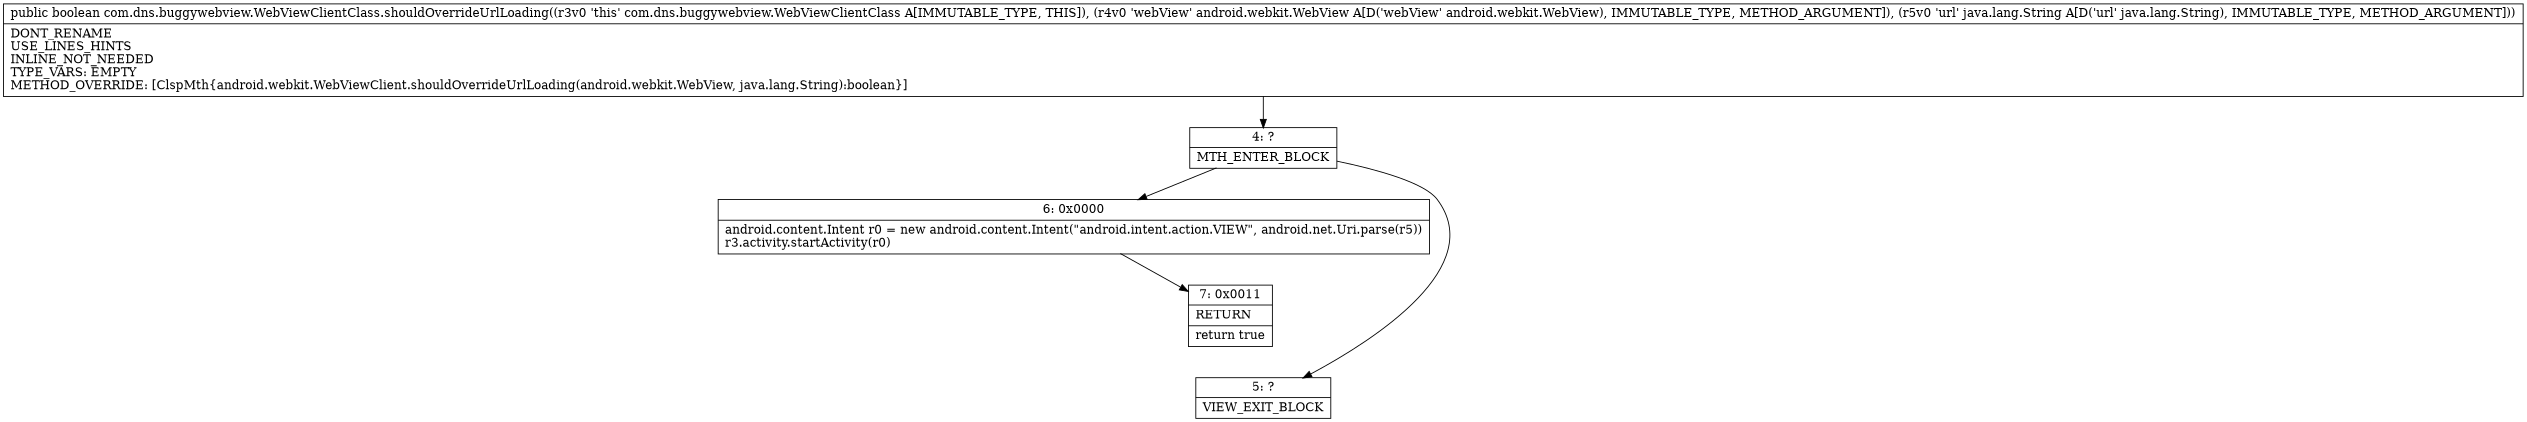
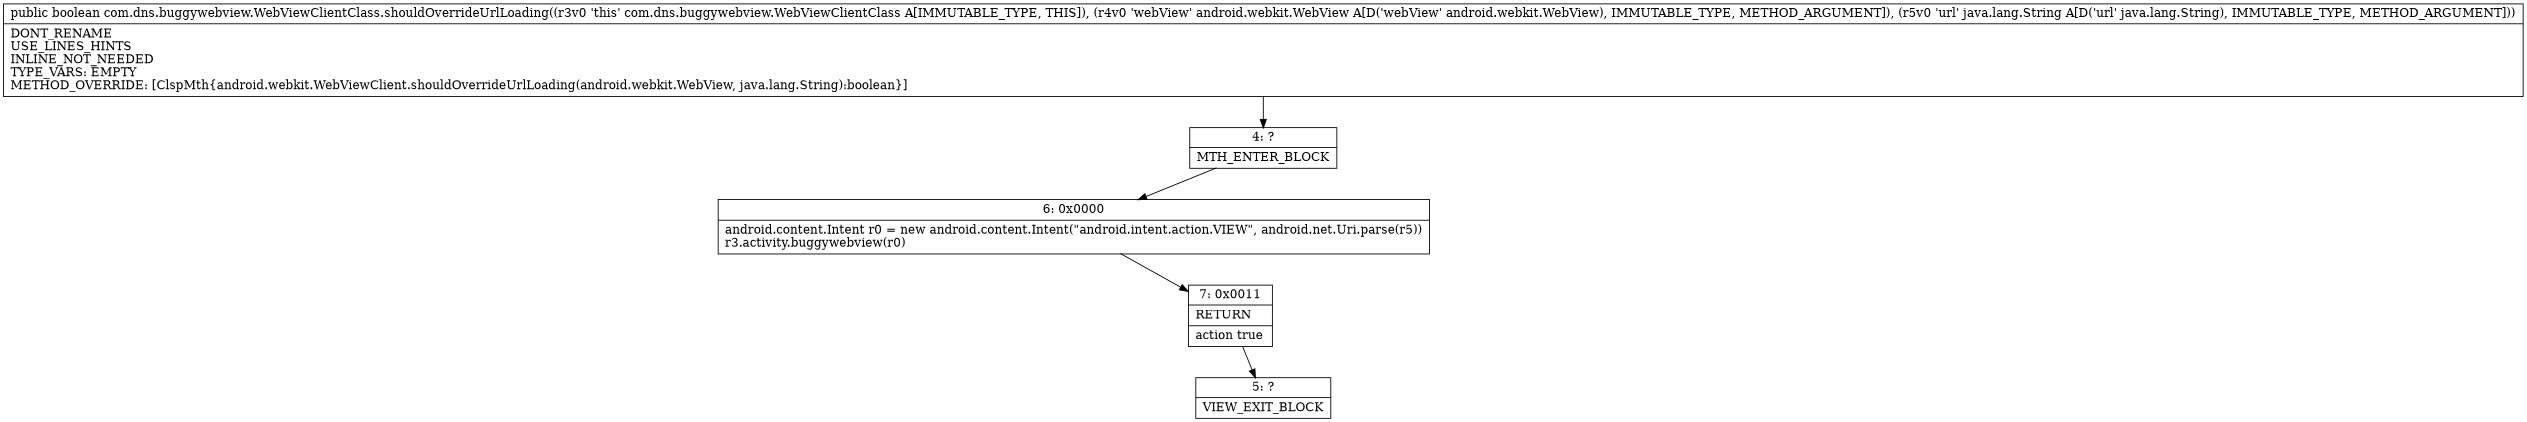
node "6: 0x0000": text "r3.activity.startActivity(r0)" -> "r3.activity.buggywebview(r0)"
edge "4: ?" -> "5: ?": now "7: 0x0011" -> "5: ?"
node "7: 0x0011": text "return true" -> "action true"
